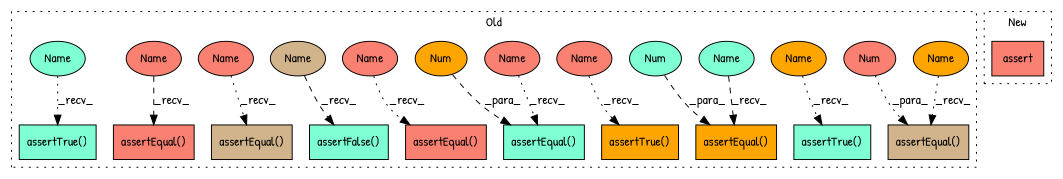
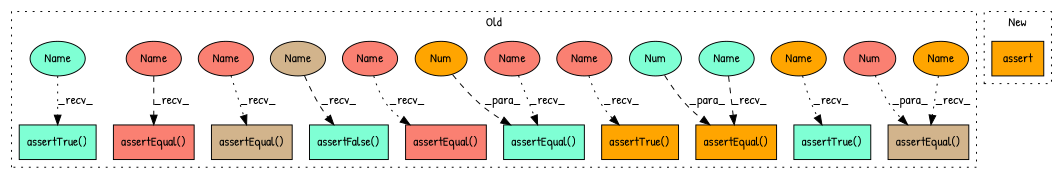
node "assert": fillcolor salmon -> orange
